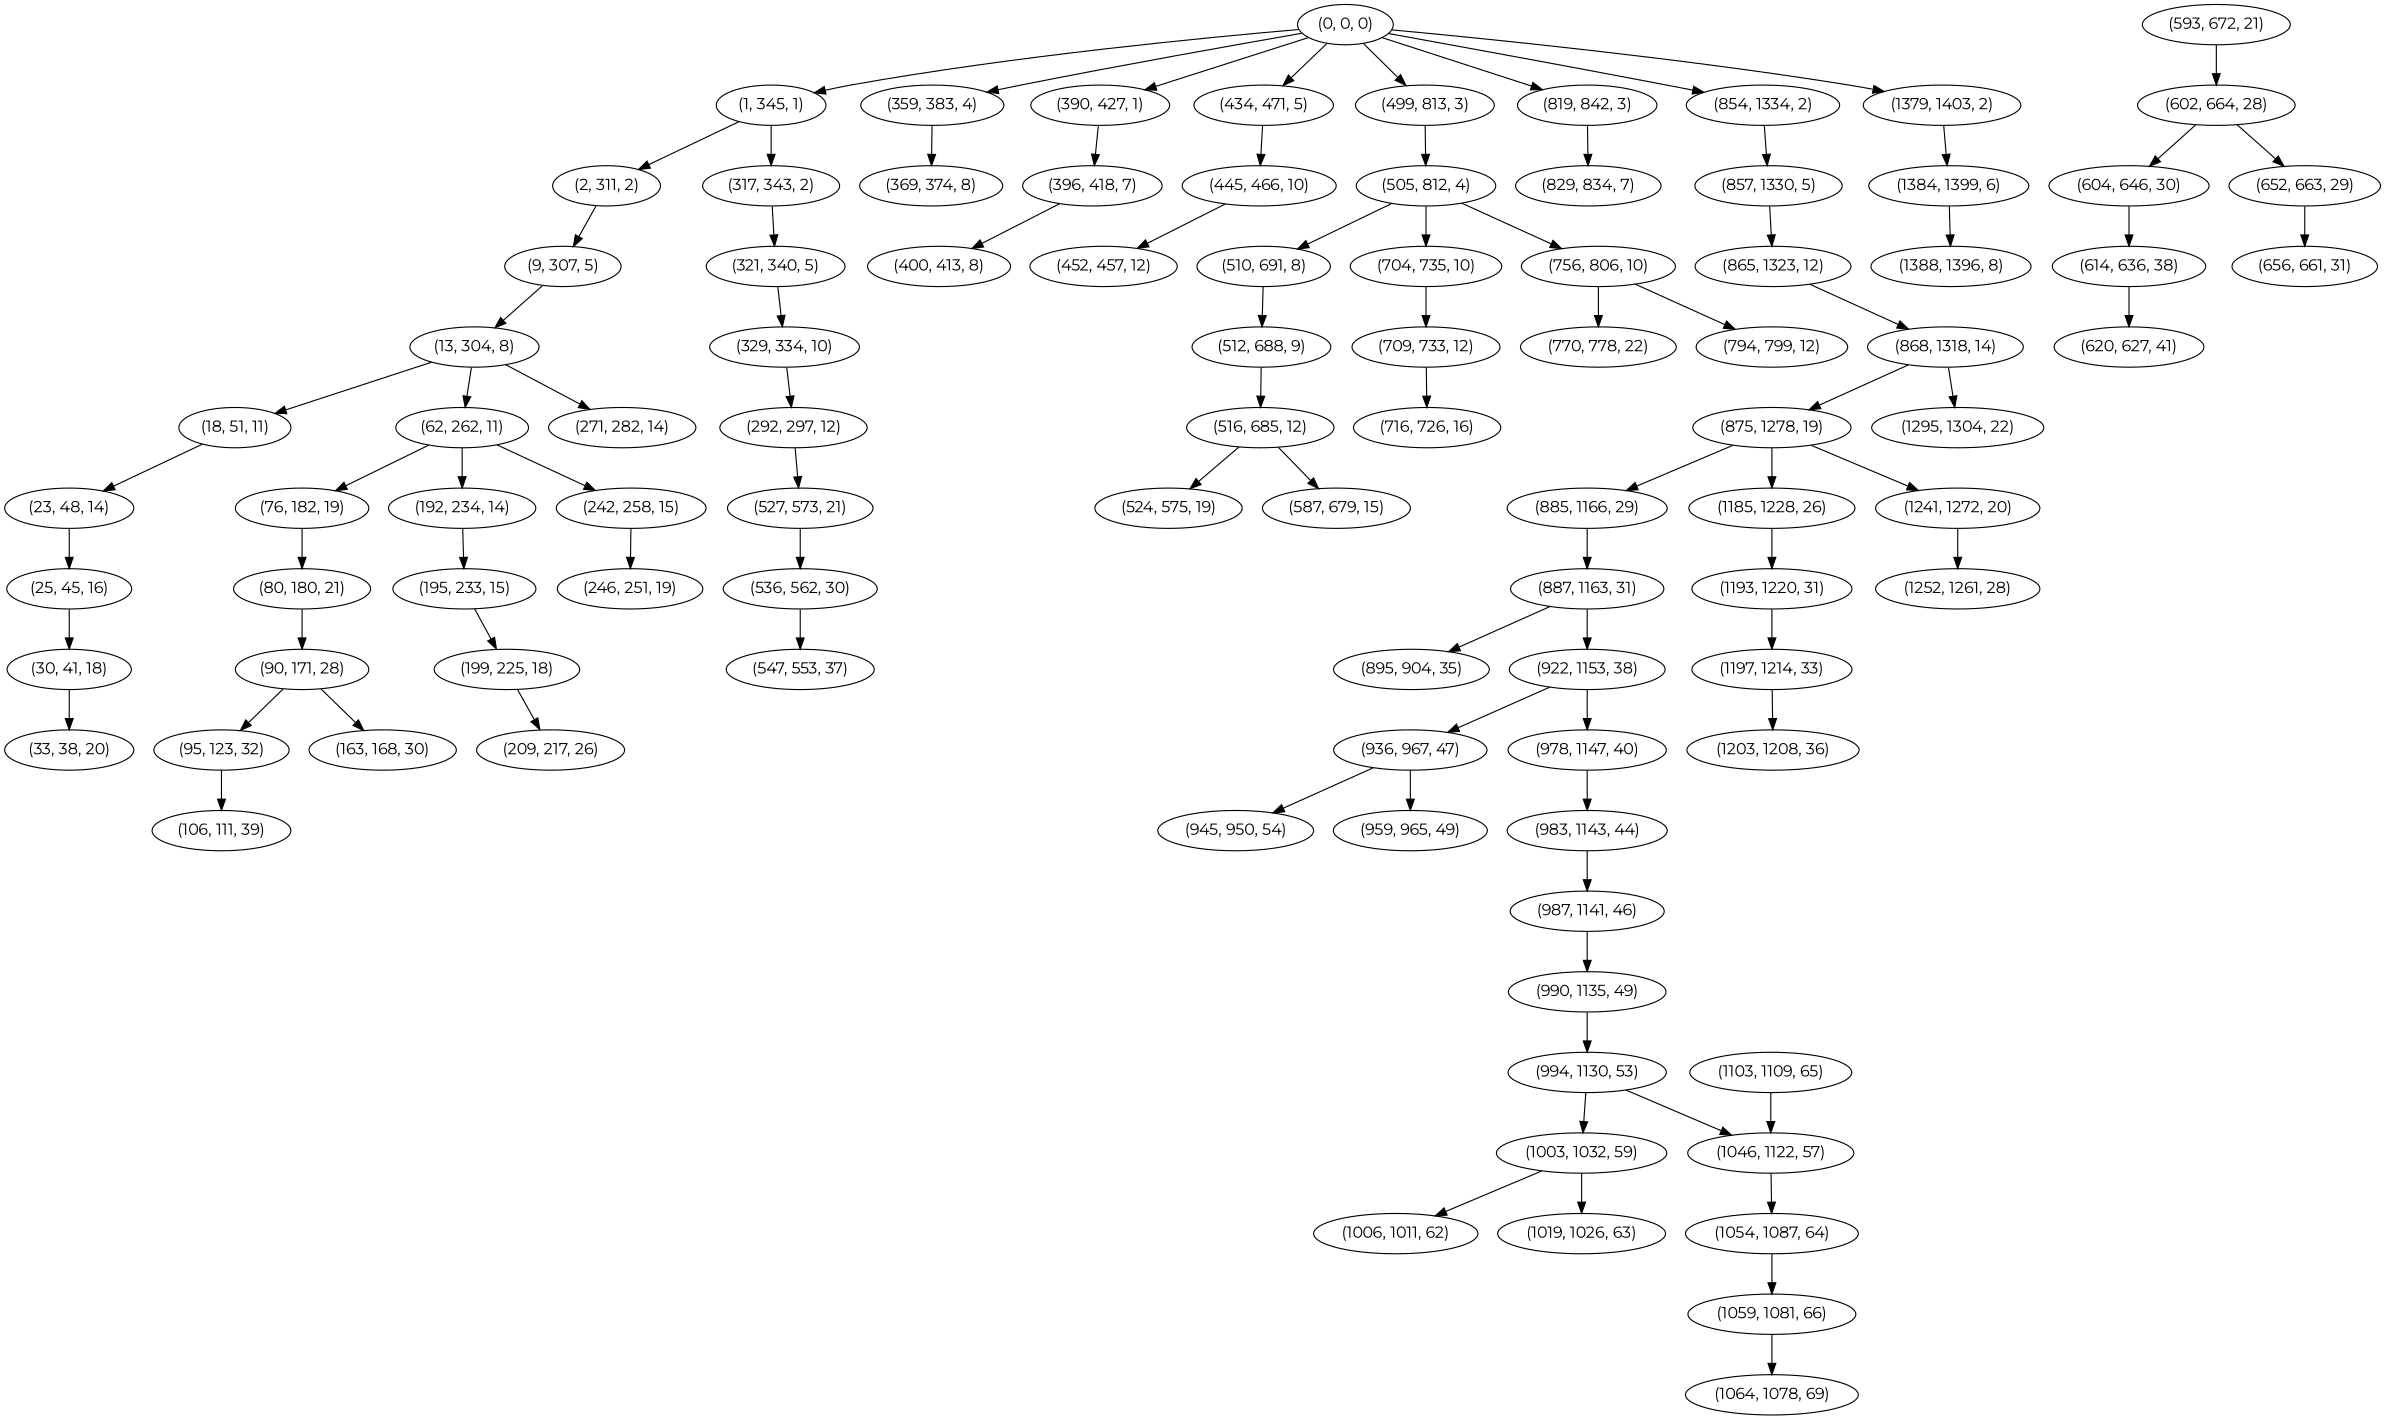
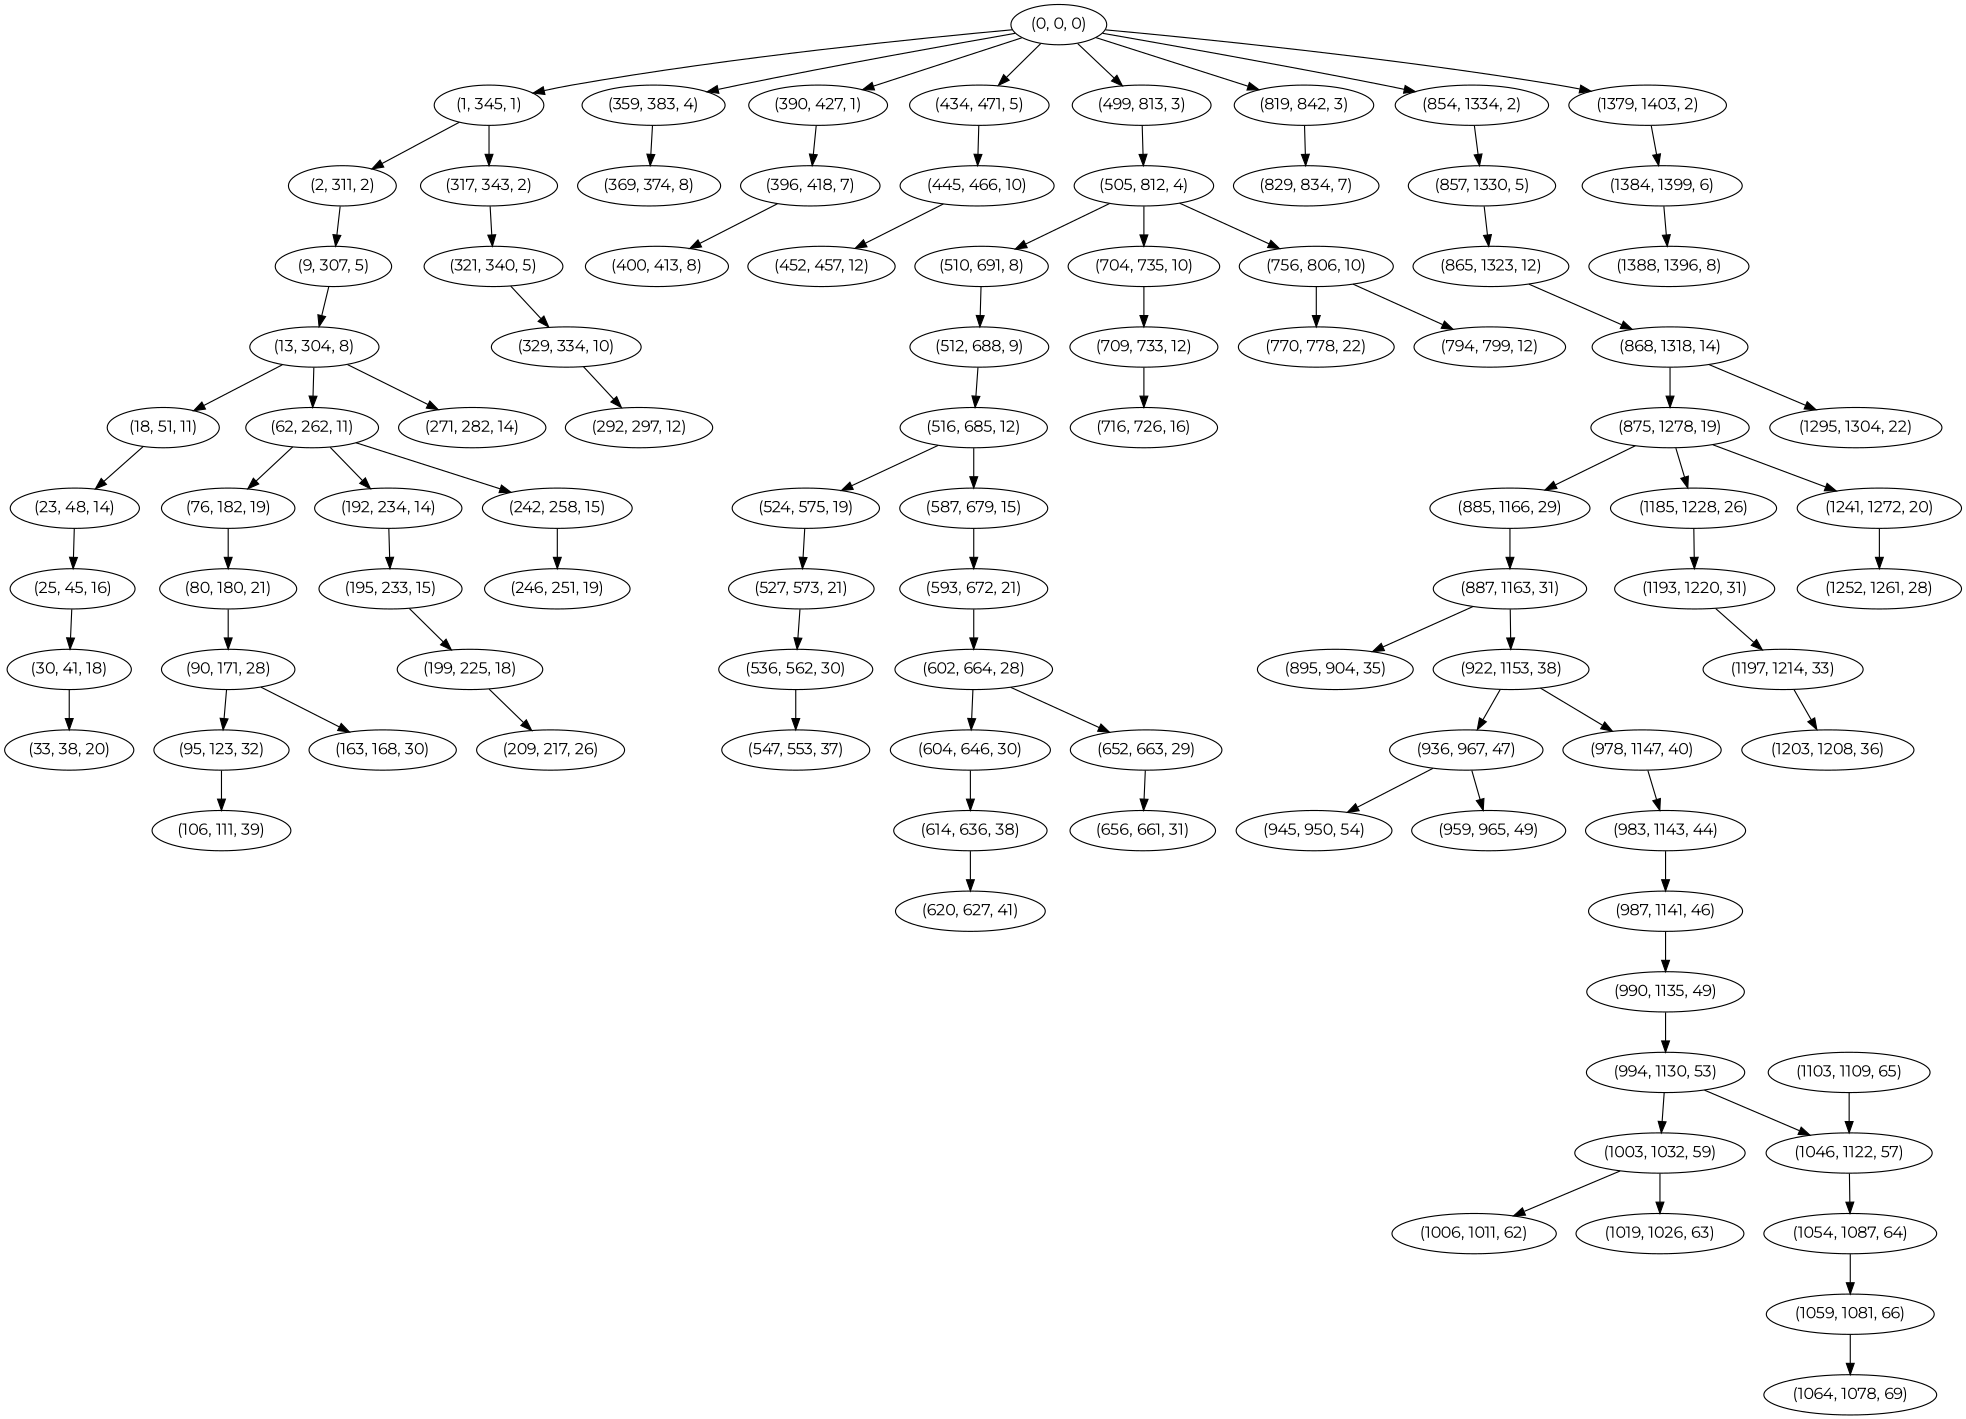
edge "(292, 297, 12)" -> "(527, 573, 21)": now "(524, 575, 19)" -> "(527, 573, 21)"
edge "(587, 679, 15)" -> "(593, 672, 21)": added
